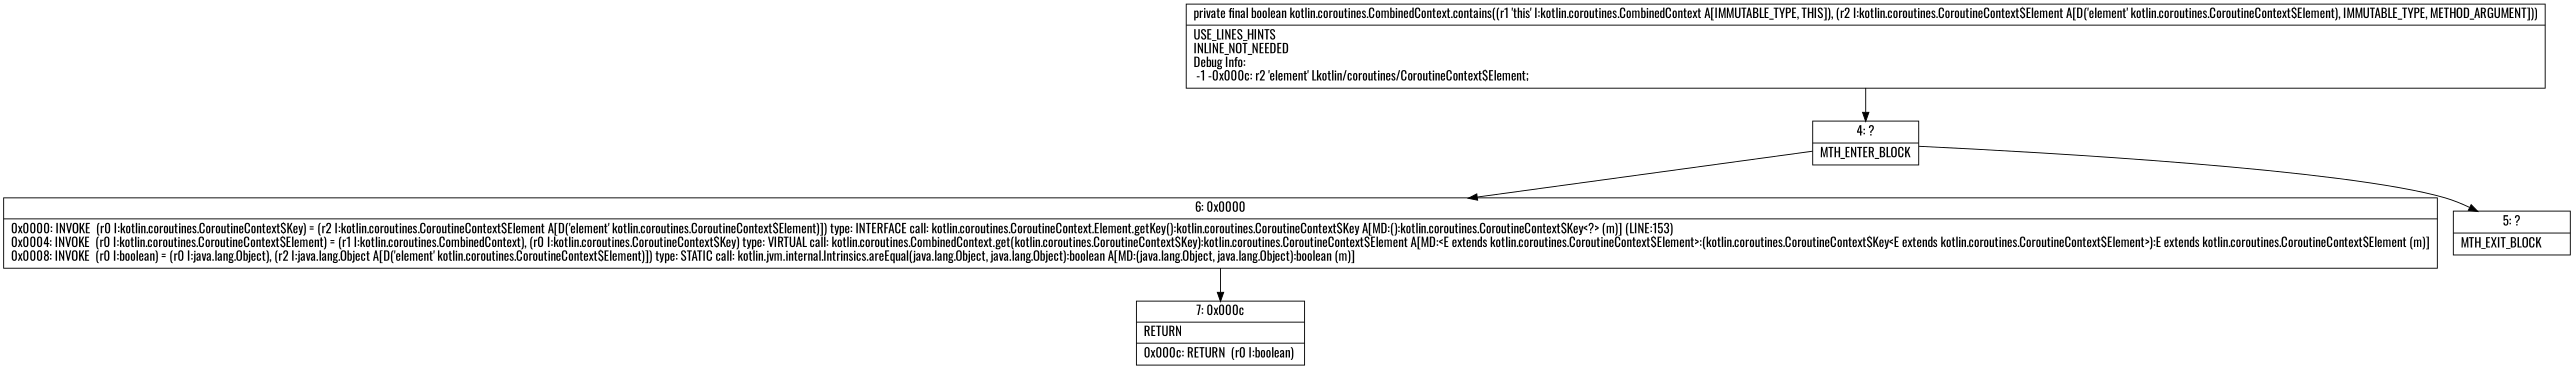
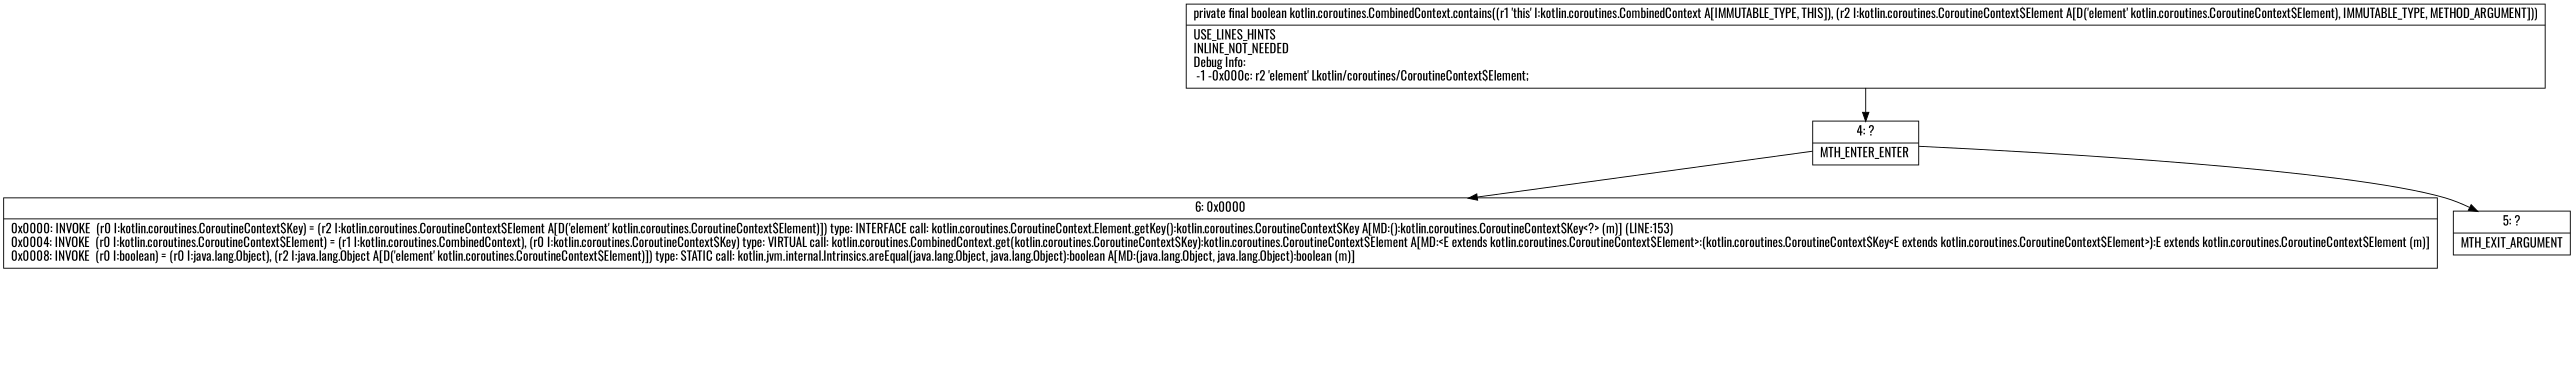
node "4: ?": text "MTH_ENTER_BLOCK" -> "MTH_ENTER_ENTER"
node "5: ?": text "MTH_EXIT_BLOCK" -> "MTH_EXIT_ARGUMENT"
node "7: 0x000c": removed
